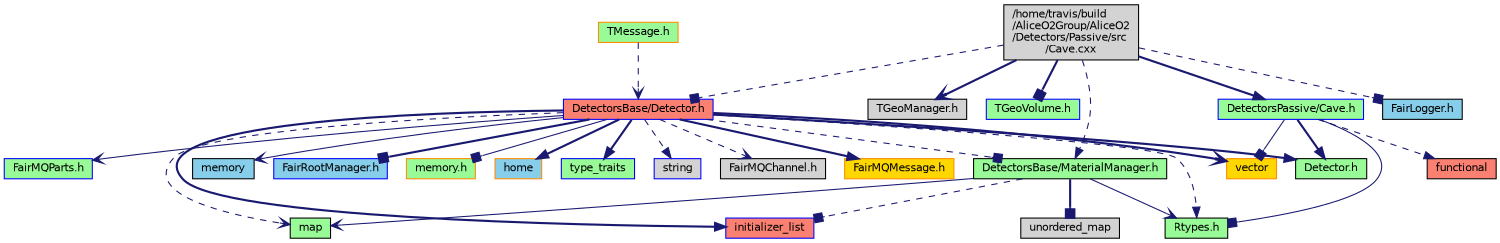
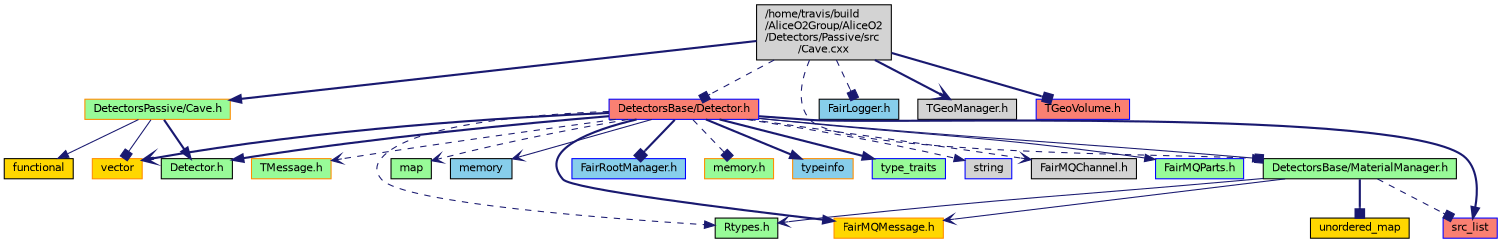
edge "TMessage.h" -> "DetectorsBase/Detector.h": reversed
node "TGeoVolume.h": fillcolor palegreen -> salmon
node "DetectorsPassive/Cave.h": color blue -> darkorange
edge "DetectorsBase/Detector.h" -> "FairMQParts.h": arrowhead vee -> normal
edge "DetectorsPassive/Cave.h" -> "functional": style dashed -> solid
edge "DetectorsBase/Detector.h" -> "memory.h": style solid -> dashed
edge "DetectorsBase/Detector.h" -> "DetectorsBase/MaterialManager.h": style dashed -> solid
node "home": label "home" -> "typeinfo"
node "functional": fillcolor salmon -> gold
edge "DetectorsPassive/Cave.h" -> "Rtypes.h": removed
edge "DetectorsBase/MaterialManager.h" -> "map": now "DetectorsBase/MaterialManager.h" -> "FairMQMessage.h"
node "initializer_list": label "initializer_list" -> "src_list"
node "unordered_map": fillcolor lightgrey -> gold
